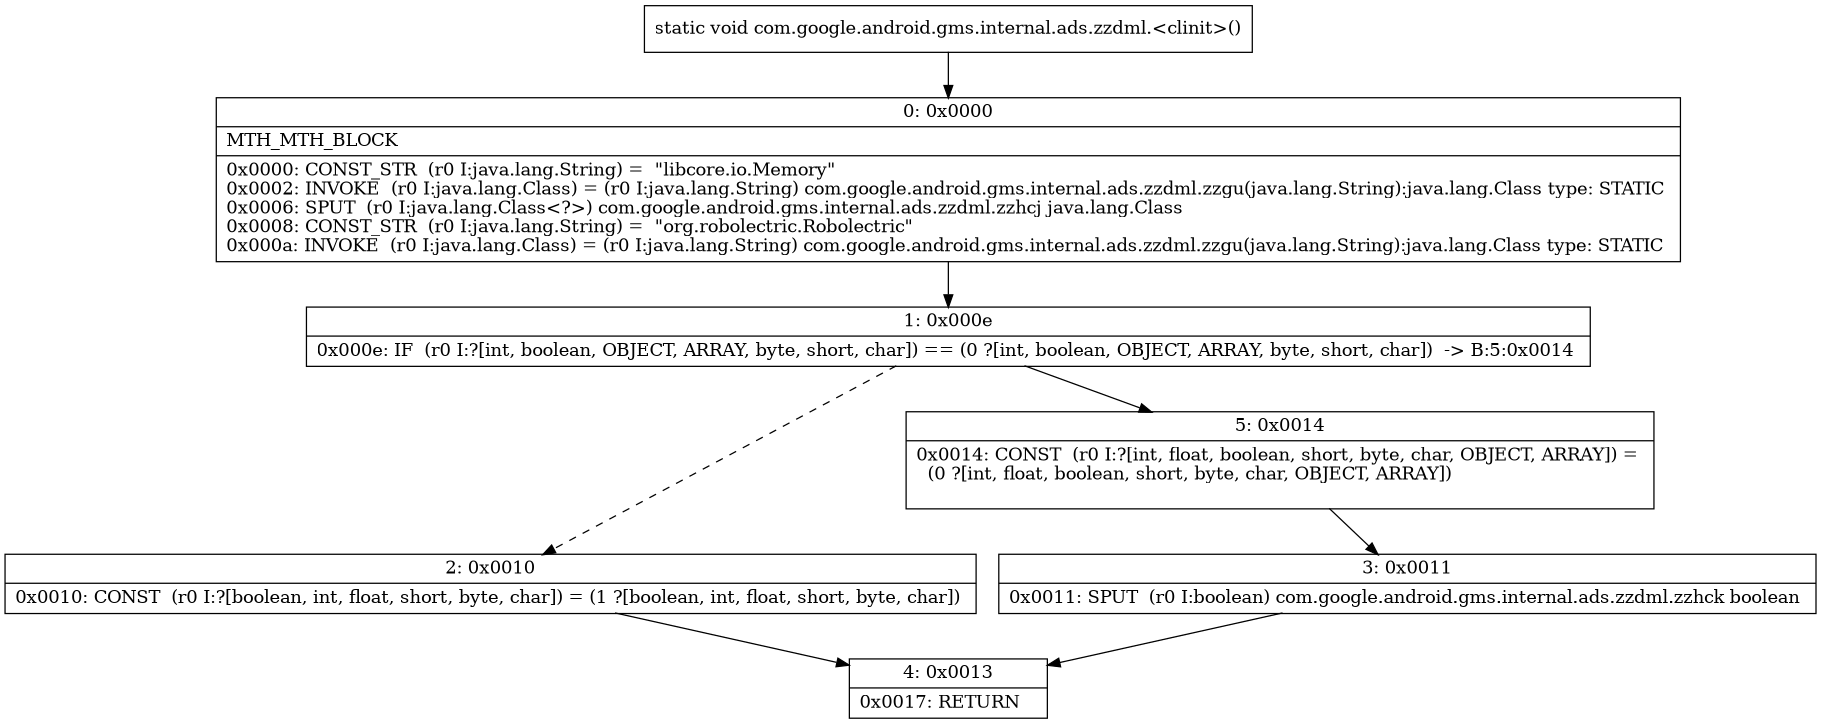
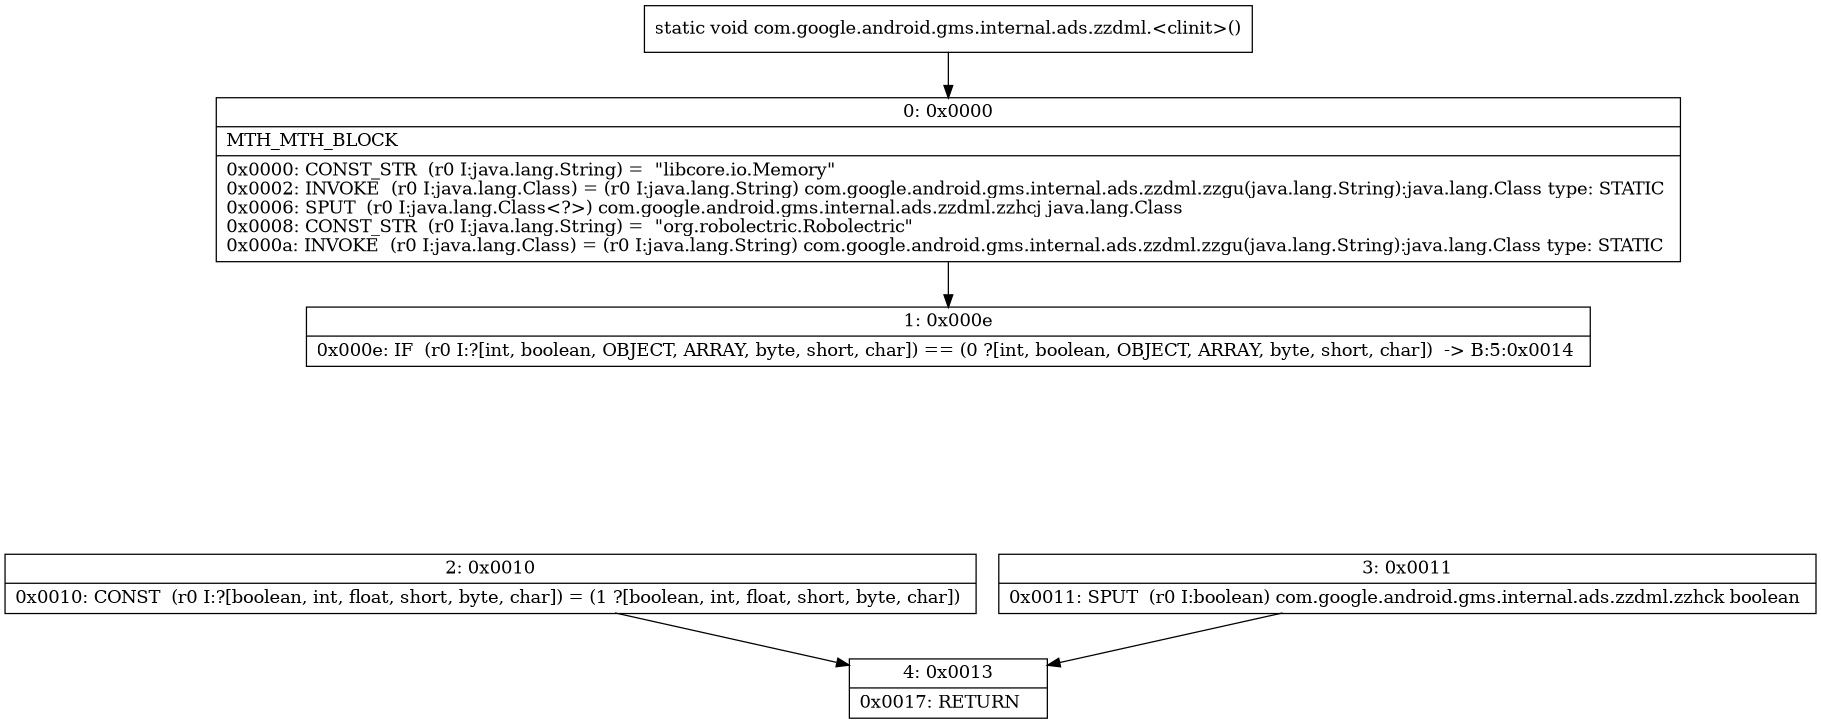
edge "1: 0x000e" -> "2: 0x0010": removed
node "5: 0x0014": removed
